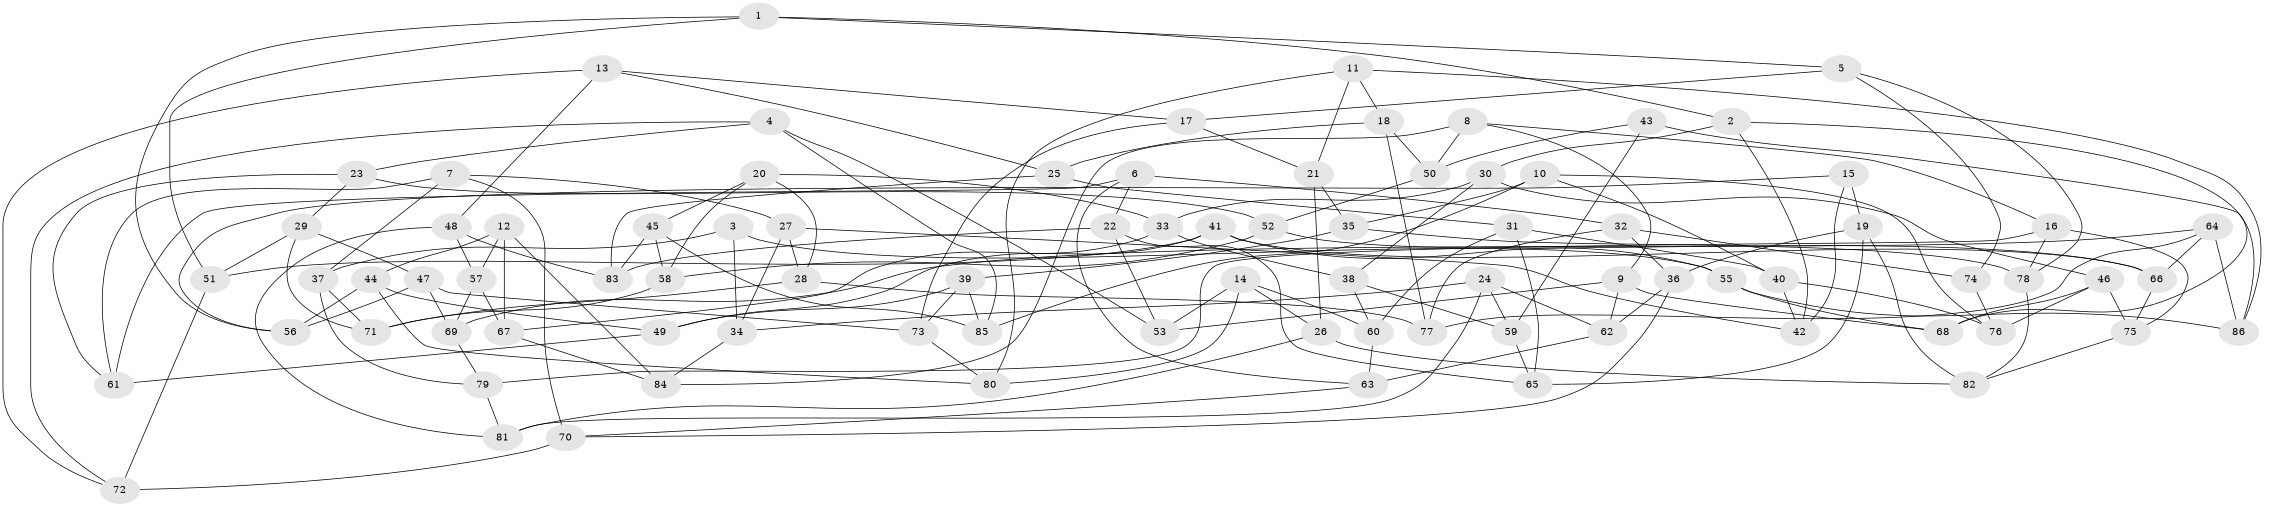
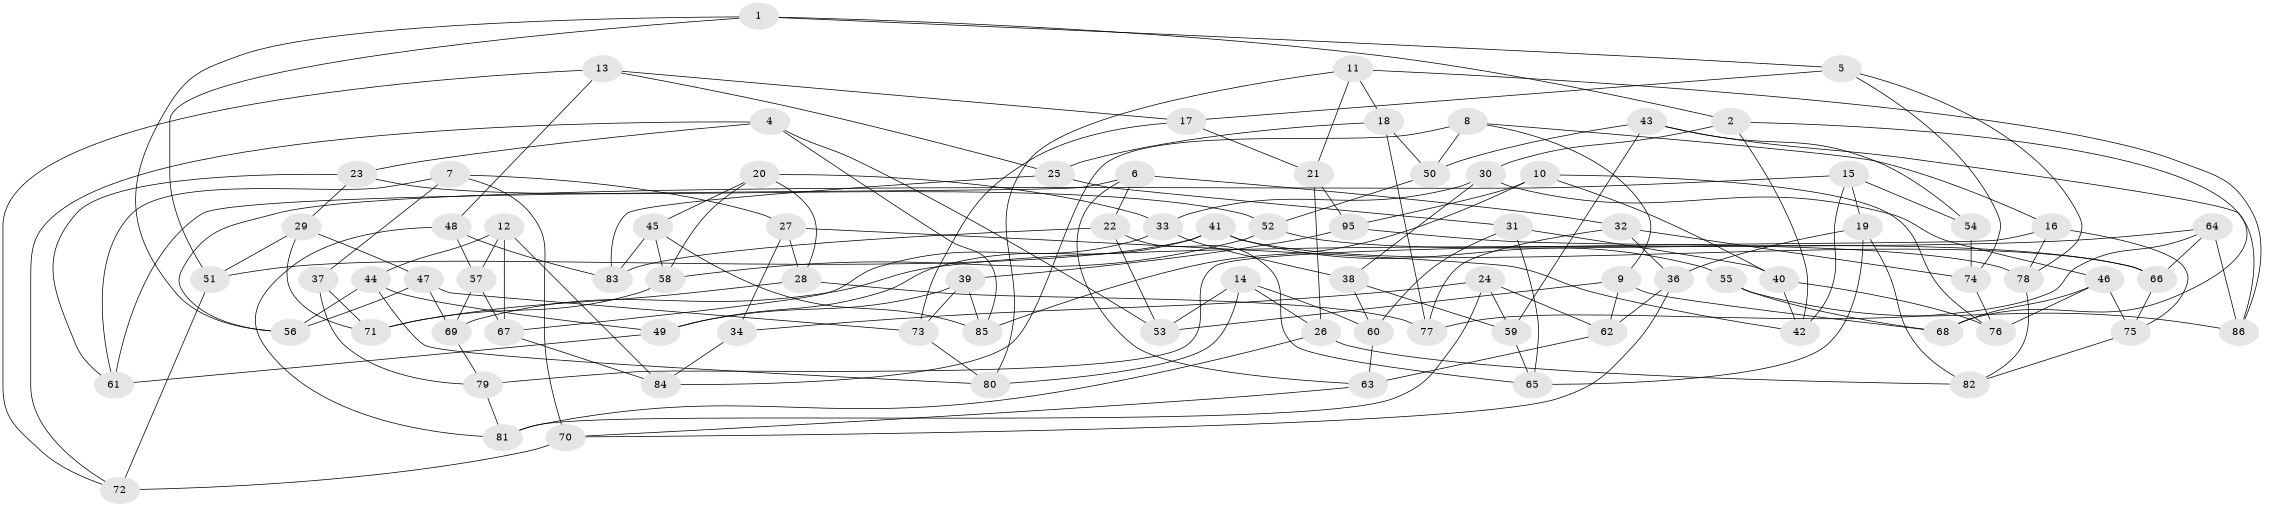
node "3": removed
node "35": label "35" -> "95"
node "54": added
